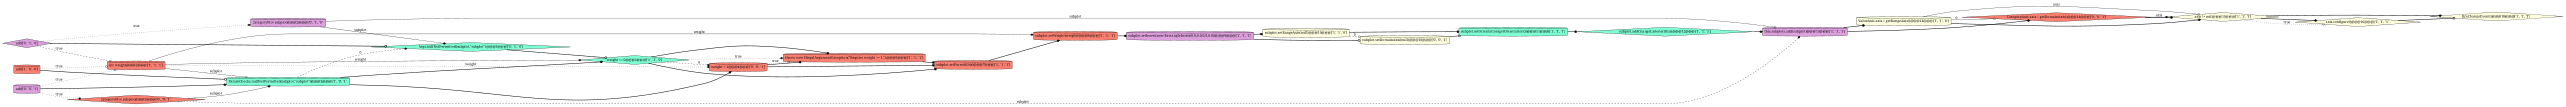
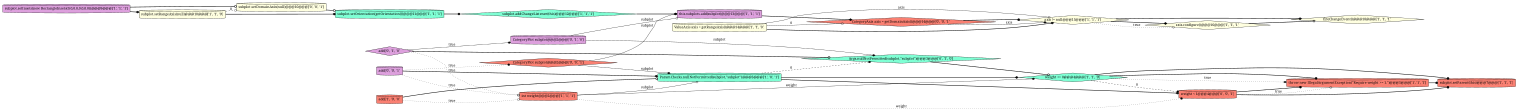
edge "this.subplots.add(subplot)@@@13@@@['1', '1', '1']" -> "ValueAxis axis = getRangeAxis()@@@14@@@['1', '1', '0']": removed
edge "add['0', '1', '0']" -> "CategoryPlot subplot@@@2@@@['0', '1', '0']": style dotted -> solid
node "subplot.setWeight(weight)@@@8@@@['1', '1', '1']": removed
edge "add['0', '1', '0']" -> "int weight@@@2@@@['1', '1', '1']": style dashed -> dotted
edge "CategoryPlot subplot@@@2@@@['0', '0', '1']" -> "this.subplots.add(subplot)@@@13@@@['1', '1', '1']": style dashed -> solid
